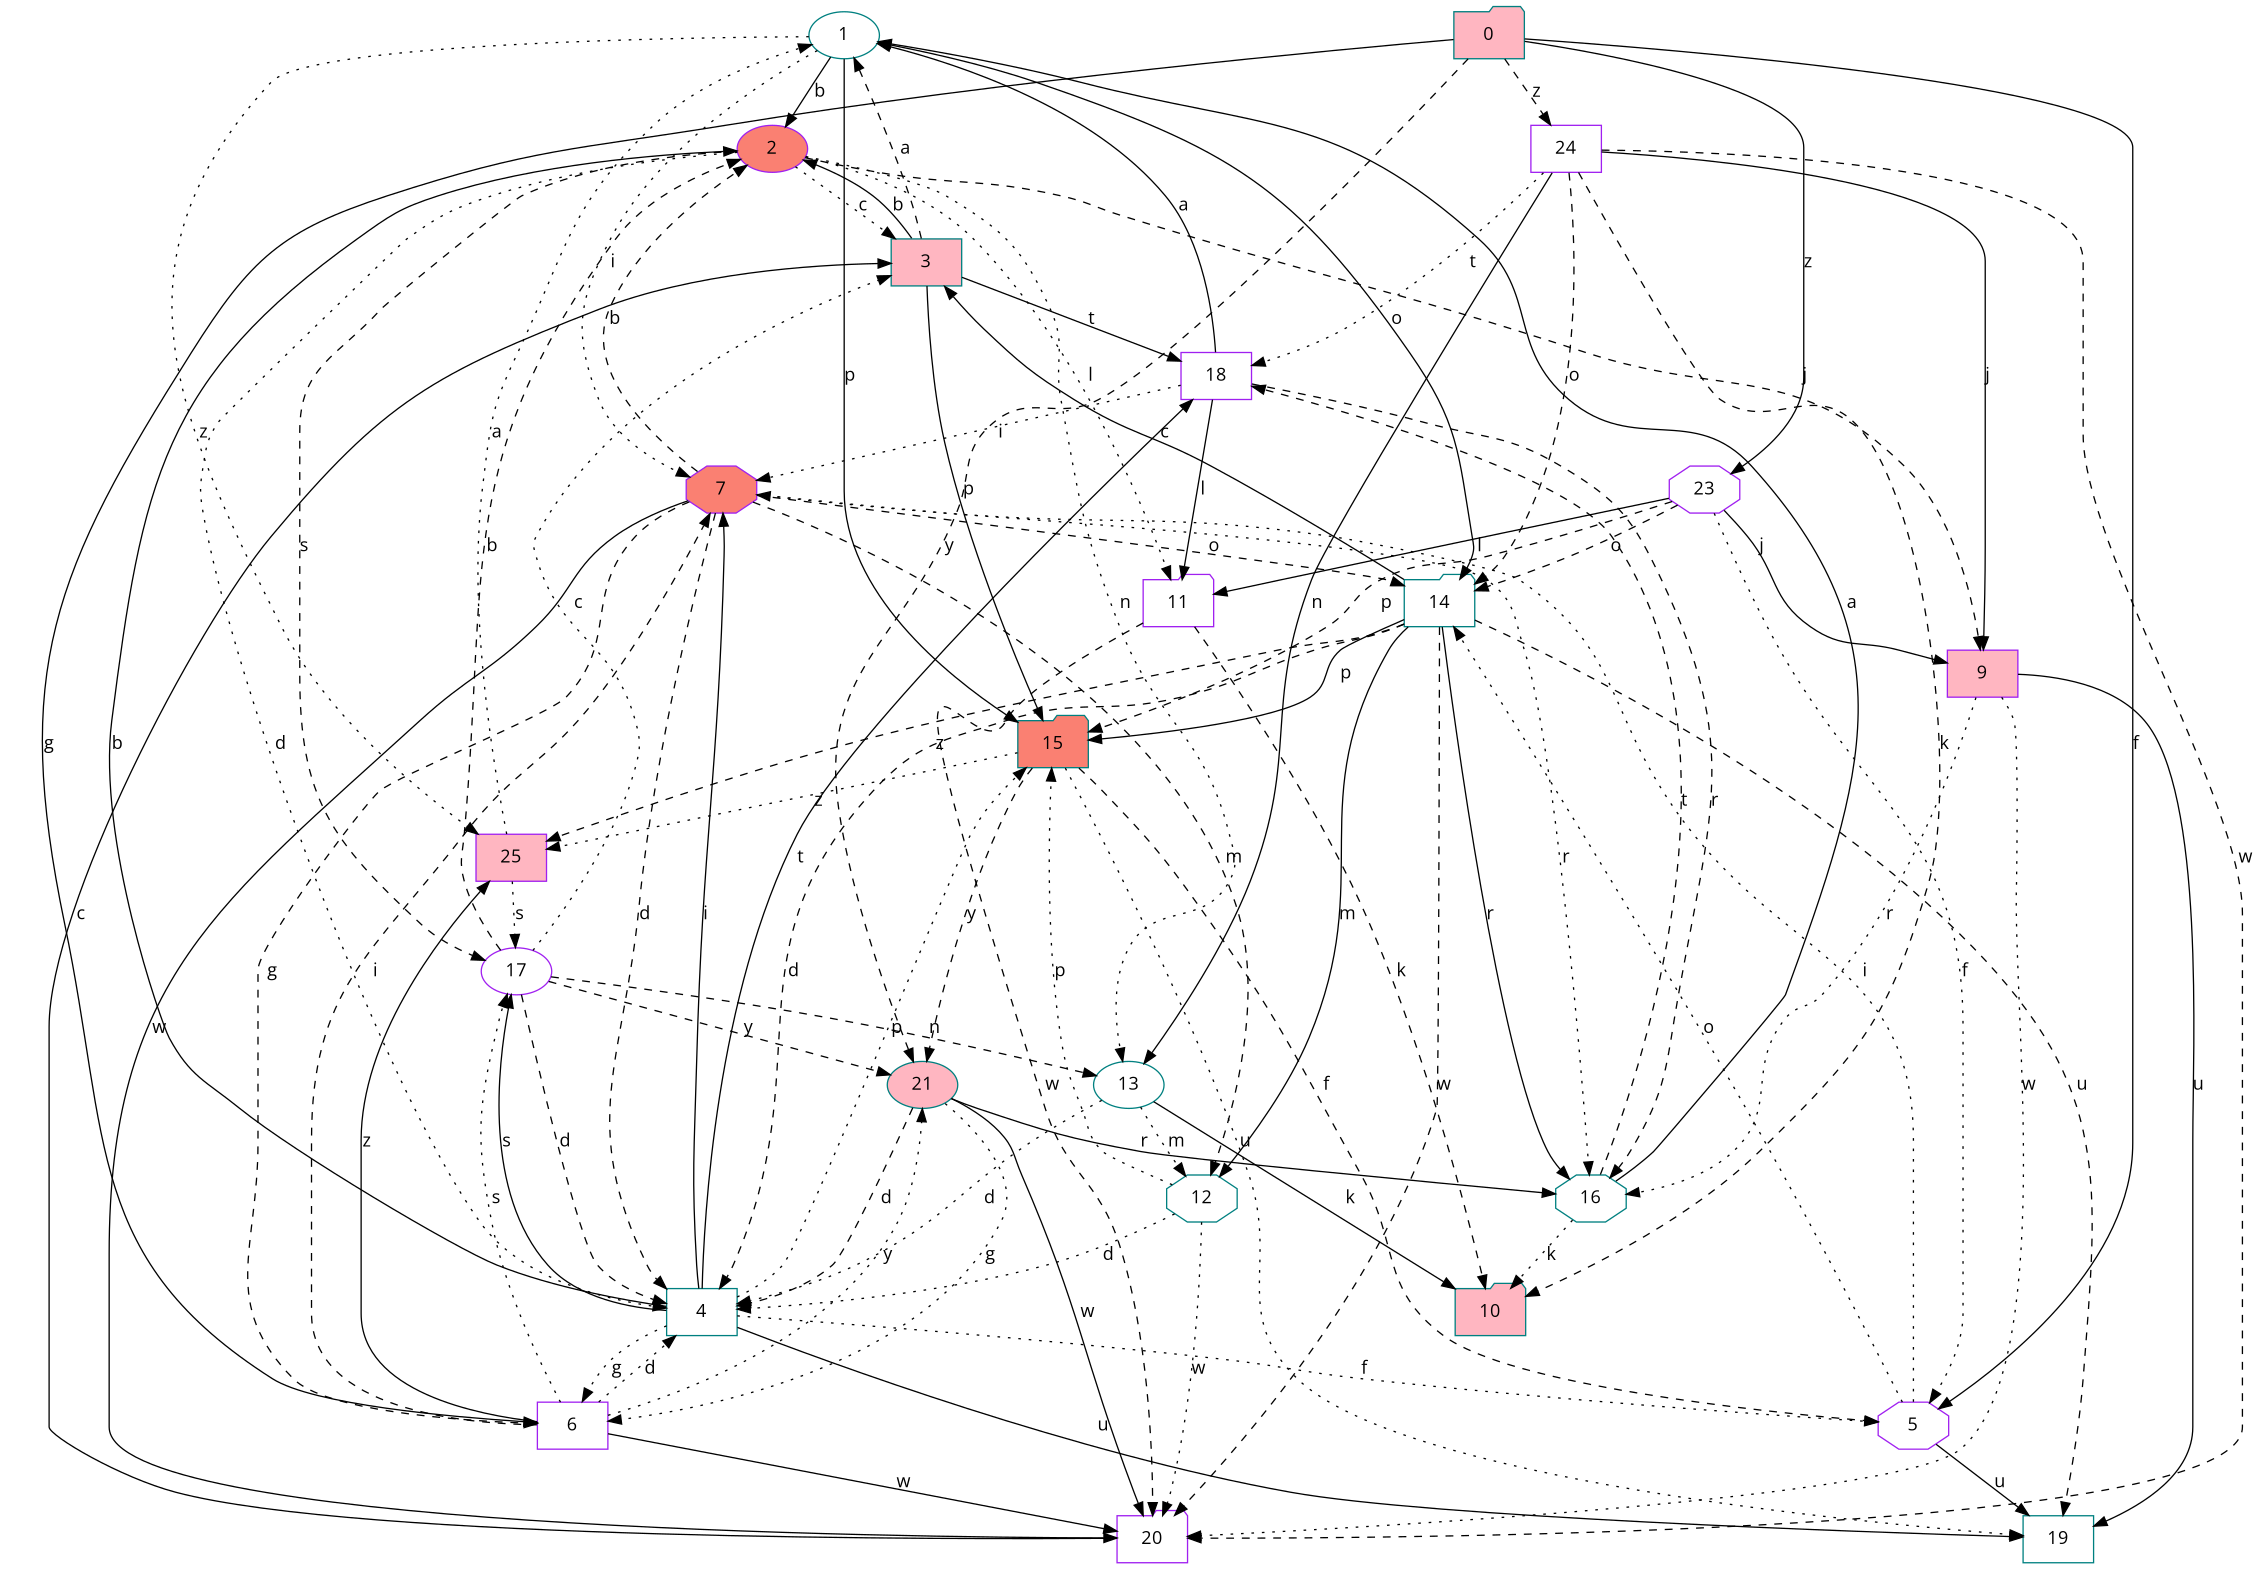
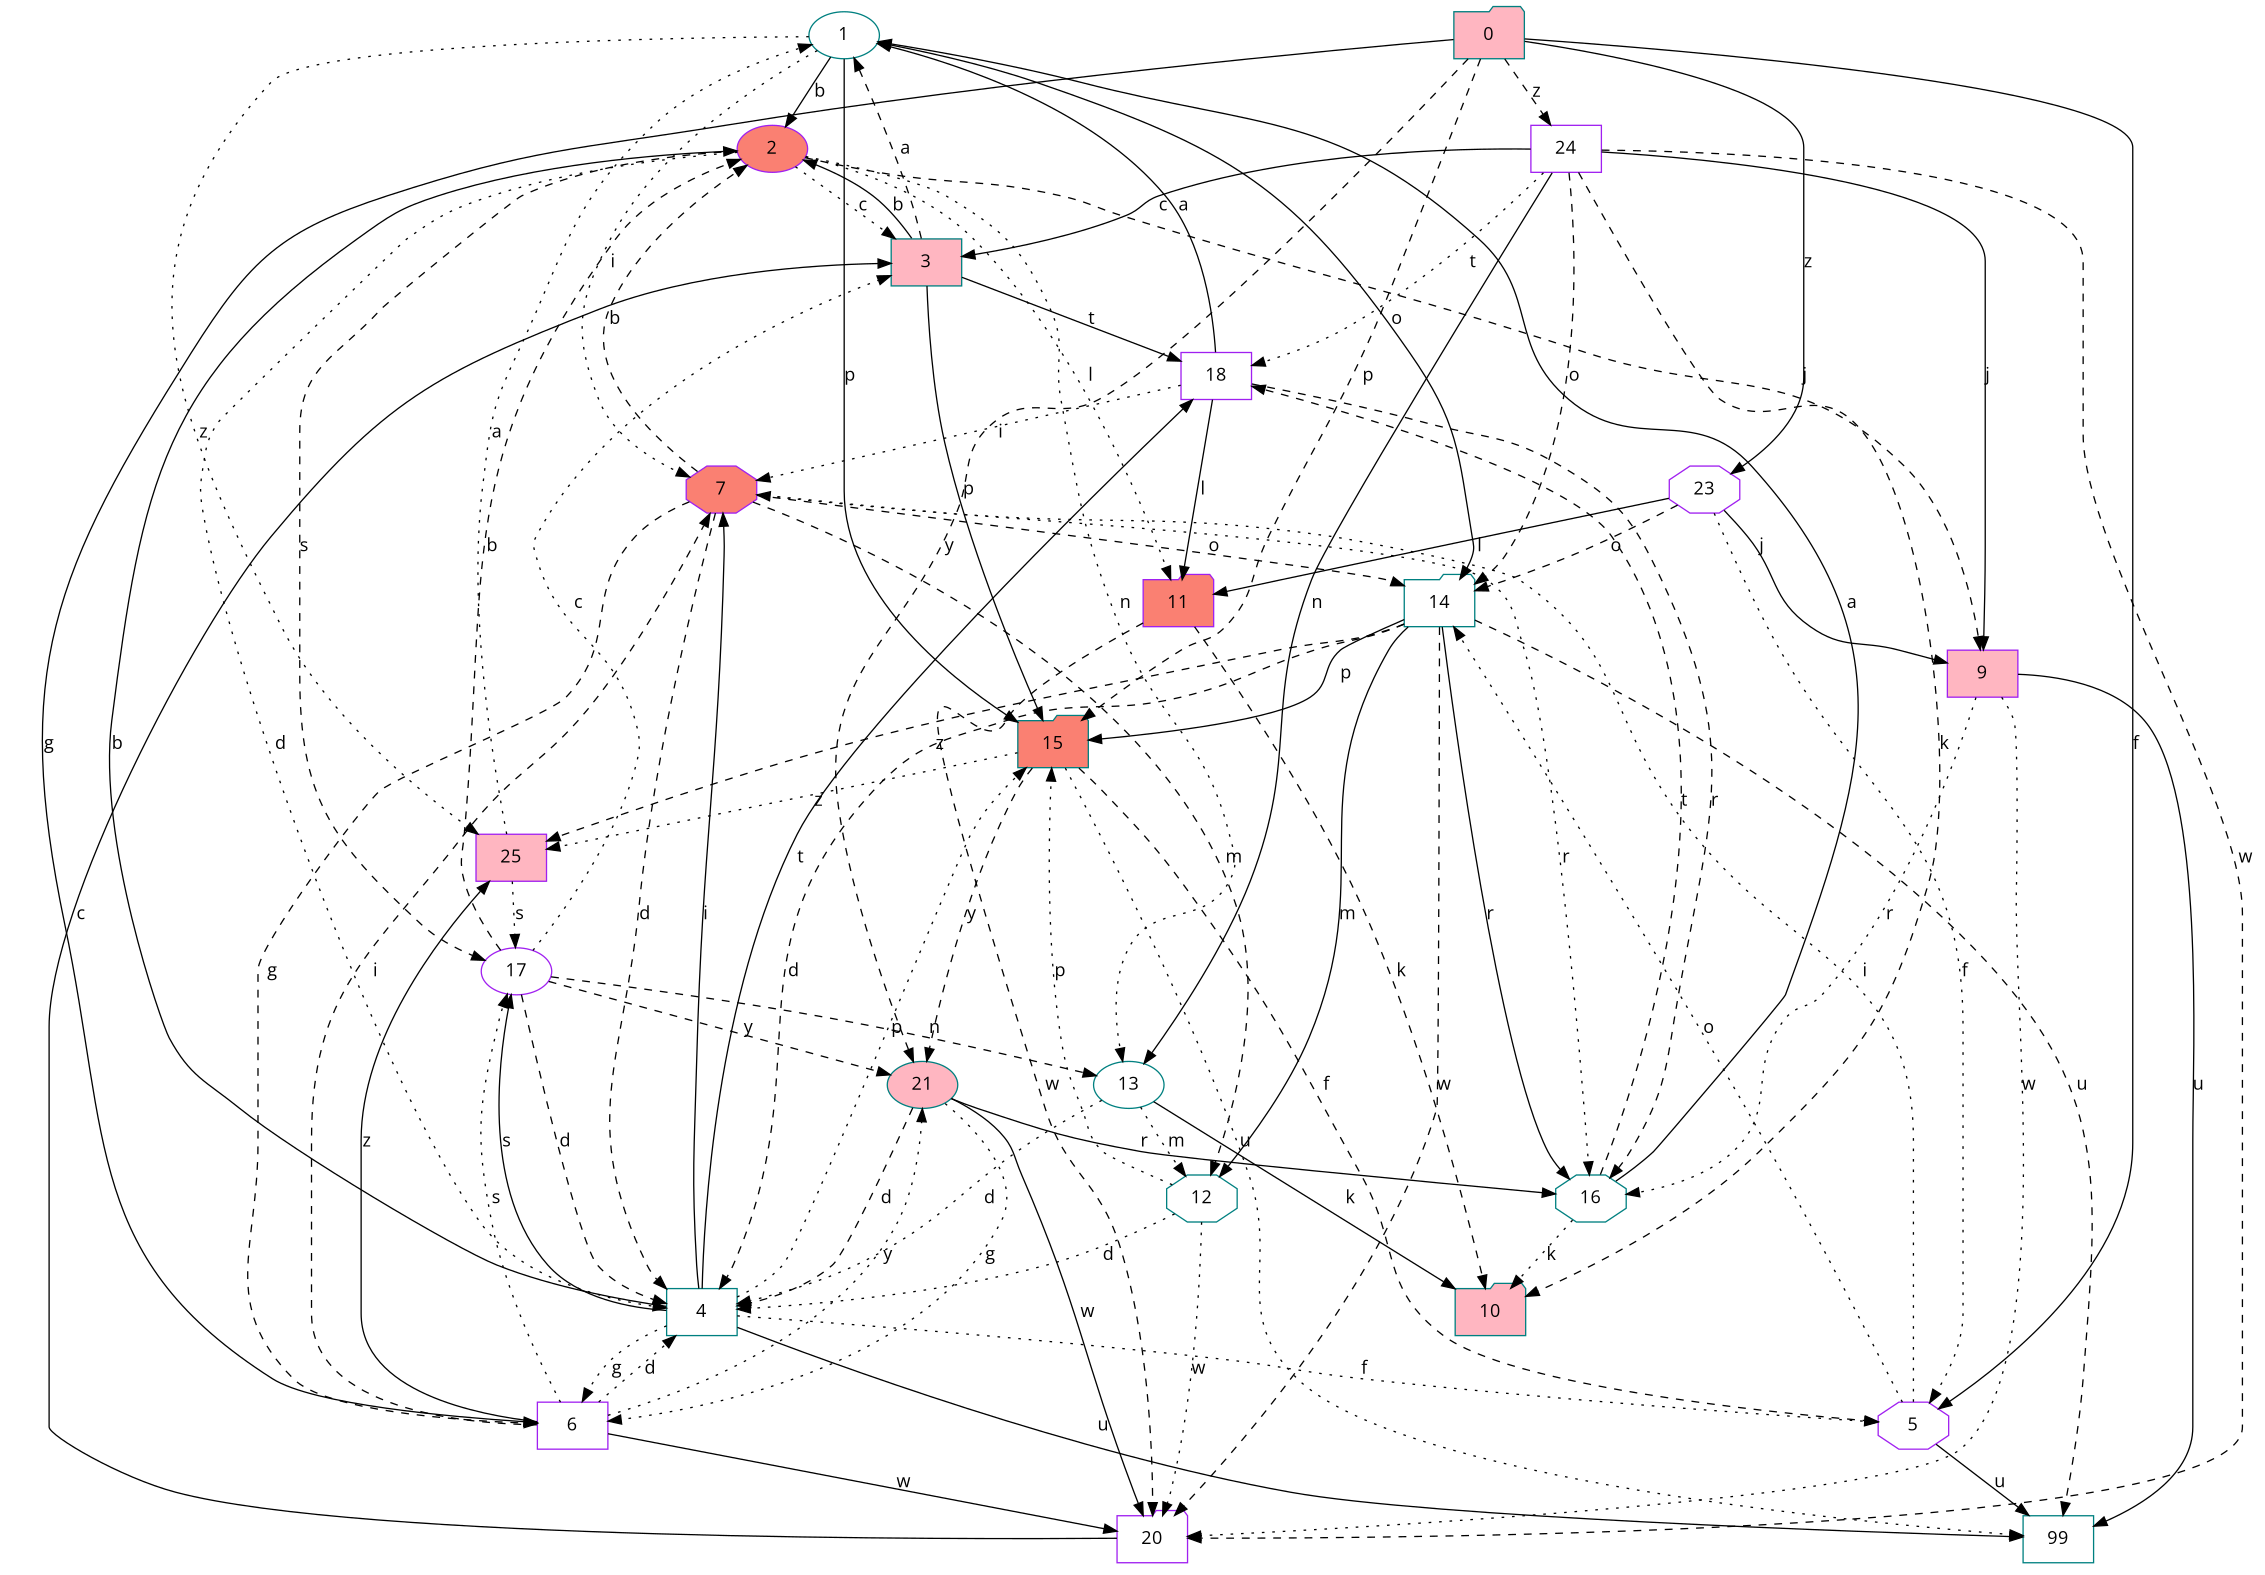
edge "14" -> "3": now "24" -> "3"
edge "23" -> "15": now "0" -> "15"
node "11": fillcolor white -> salmon
edge "7" -> "20": removed, label "w"
node "19": label "19" -> "99"
